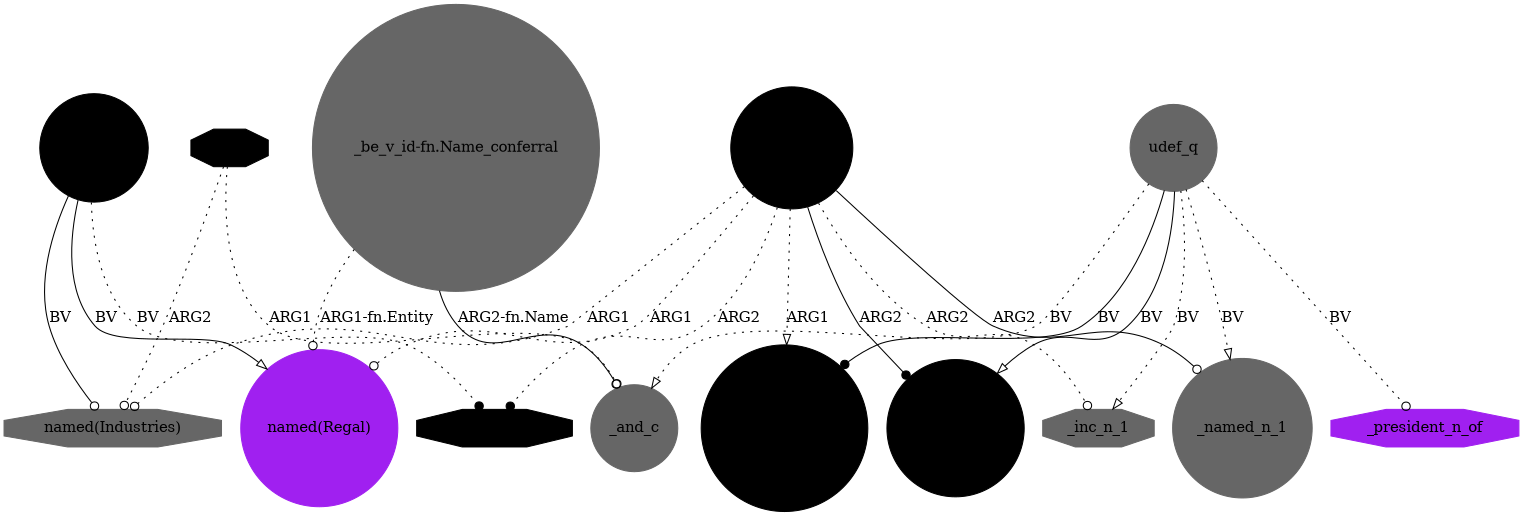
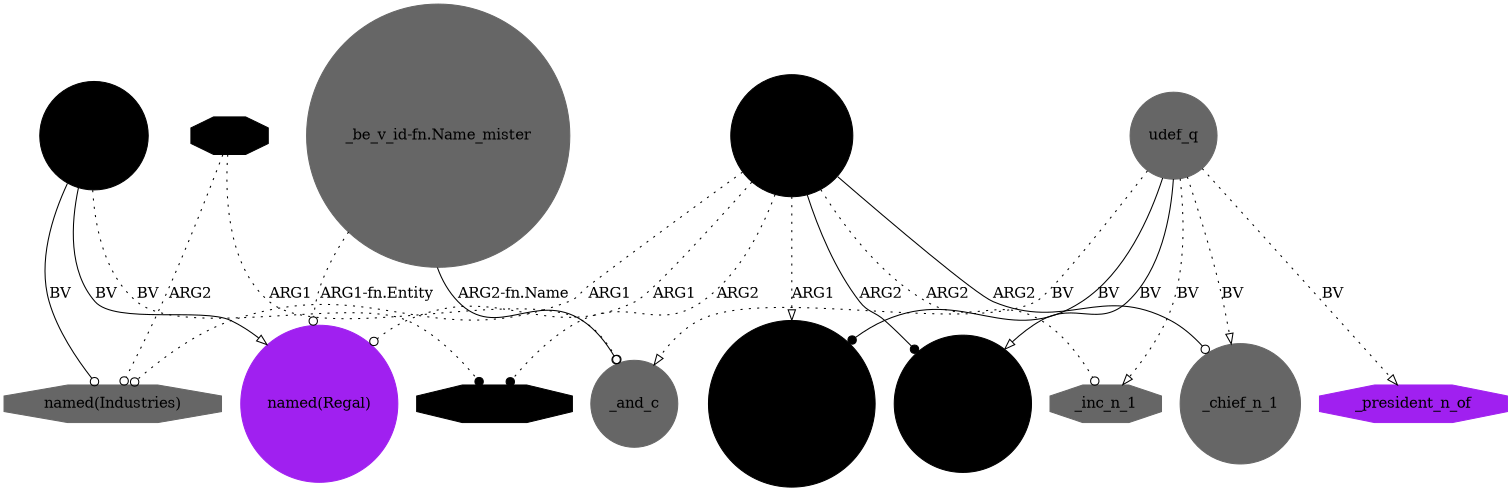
node "_be_v_id-fn.Name_conferral": label "_be_v_id-fn.Name_conferral" -> "_be_v_id-fn.Name_mister"
edge "udef_q" -> "_president_n_of": arrowhead odot -> onormal
node "_named_n_1": label "_named_n_1" -> "_chief_n_1"
